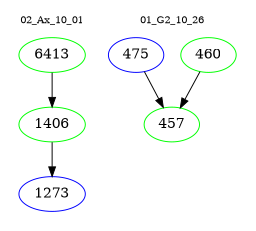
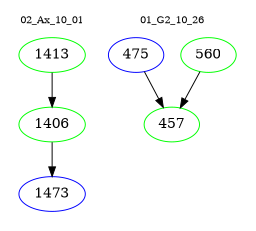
node "6413": label "6413" -> "1413"
node "460": label "460" -> "560"
node "1273": label "1273" -> "1473"
